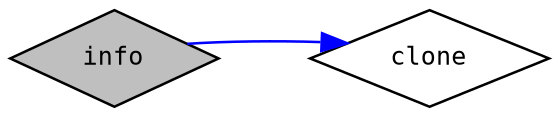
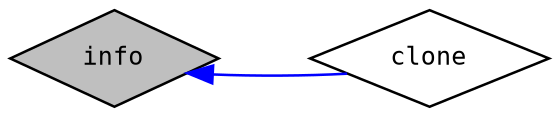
edge "info" -> "clone": reversed
